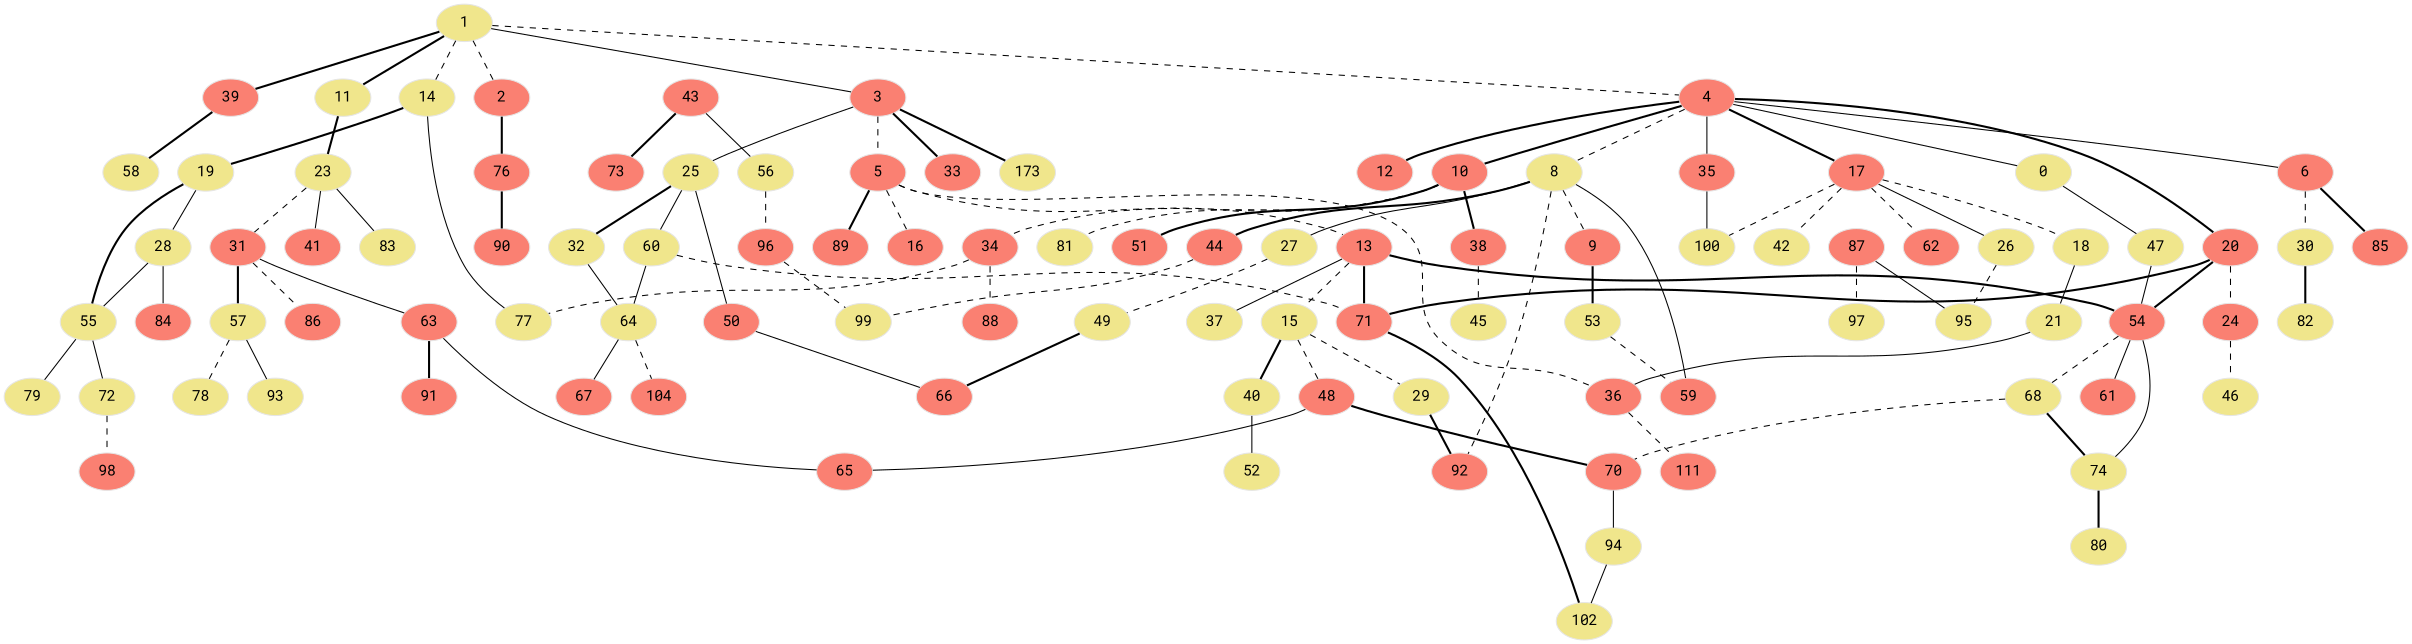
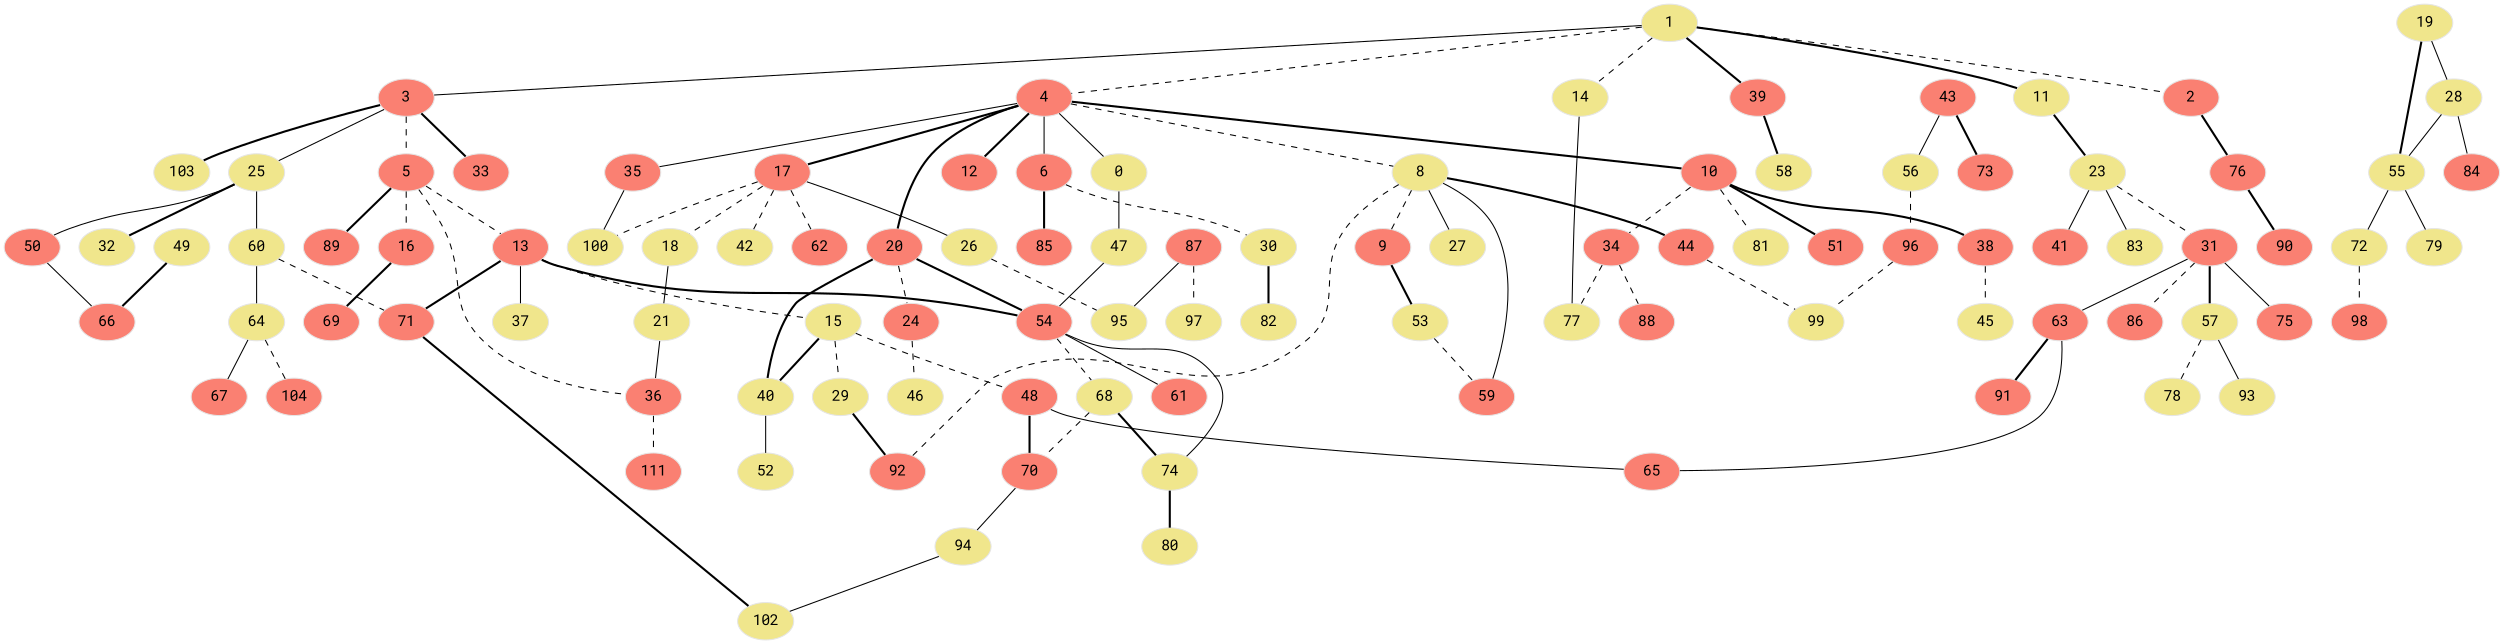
edge "14" -- "19": removed
node "173": label "173" -> "103"
edge "32" -- "64": removed
edge "27" -- "49": removed
edge "20" -- "71": now "20" -- "40"
node "69": added
node "75": added
